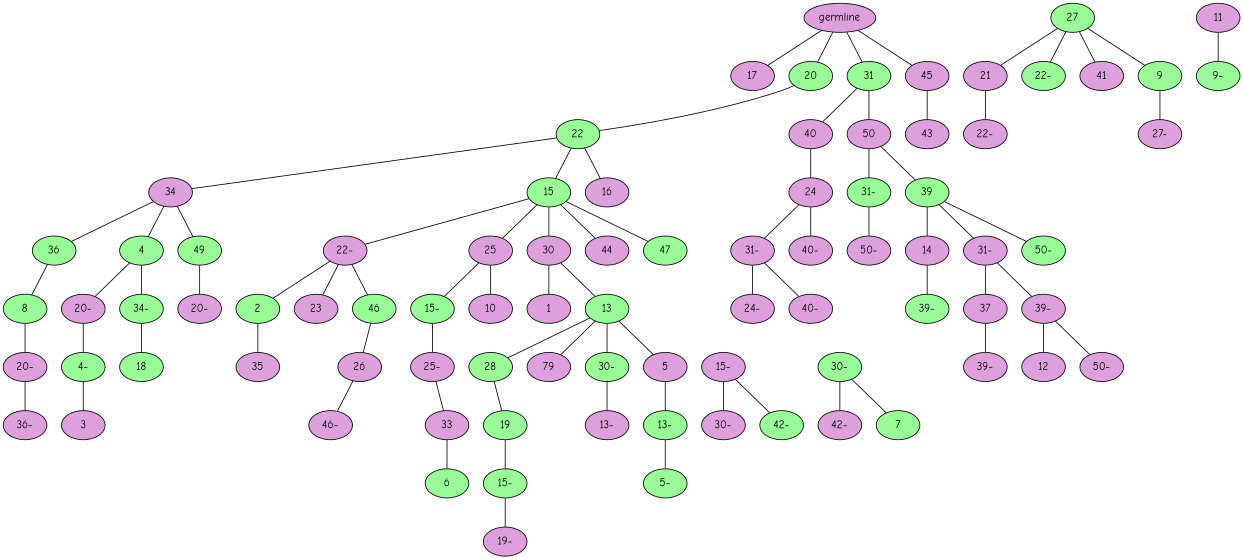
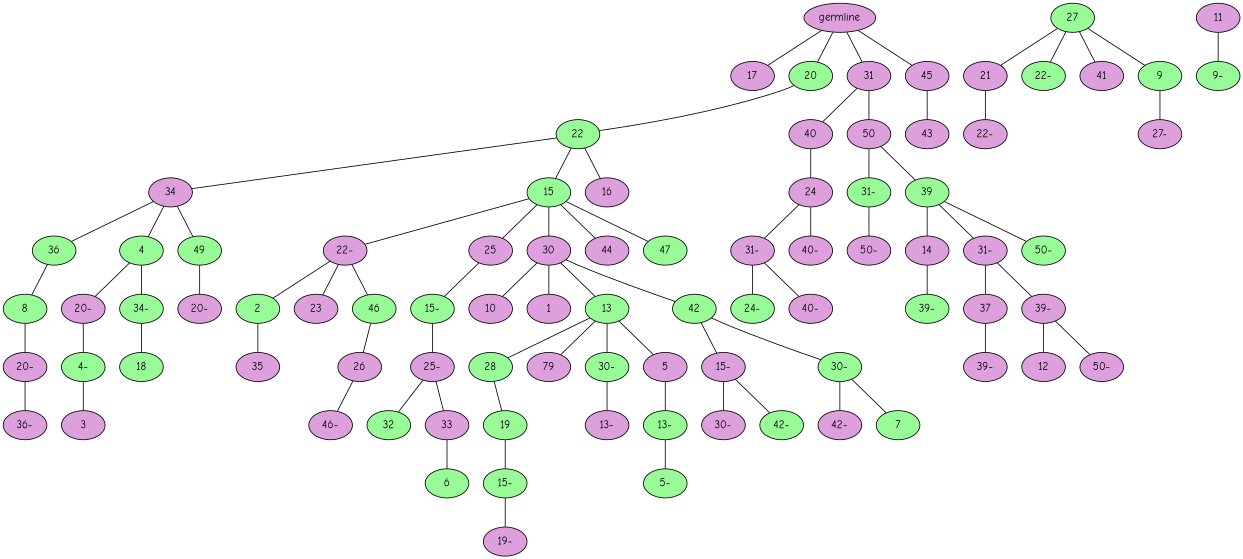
node "31": fillcolor palegreen -> plum
edge "25" -- "10": now "30" -- "10"
node "42": added
node "24-": fillcolor plum -> palegreen
node "32": added
